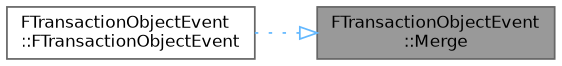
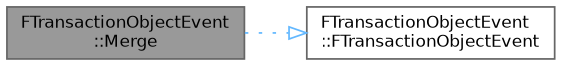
edge "FTransactionObjectEvent ::FTransactionObjectEvent" -> "FTransactionObjectEvent ::Merge": reversed
